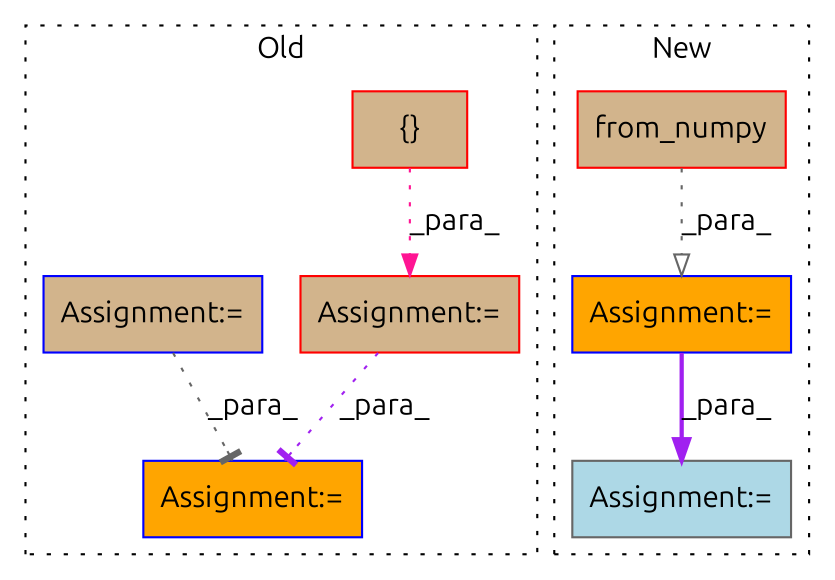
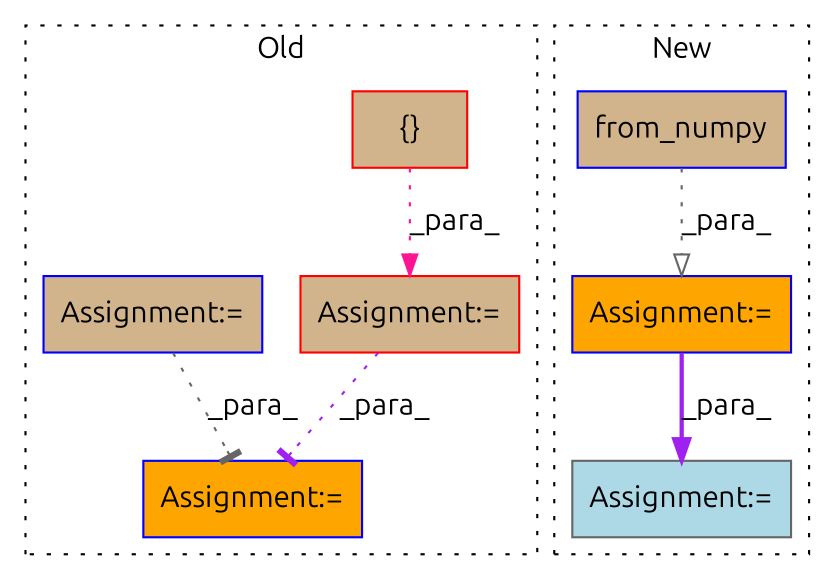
node "from_numpy": color red -> blue
